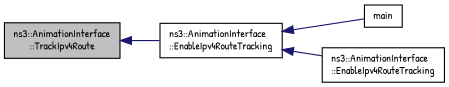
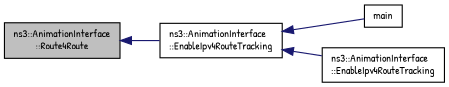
node "ns3::AnimationInterface ::TrackIpv4Route": label "ns3::AnimationInterface ::TrackIpv4Route" -> "ns3::AnimationInterface ::Route4Route"
